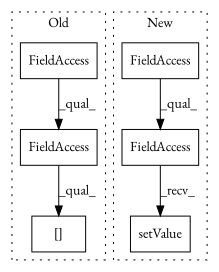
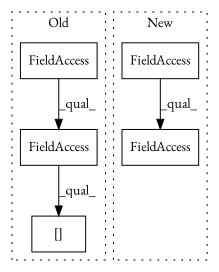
node "setValue": removed
